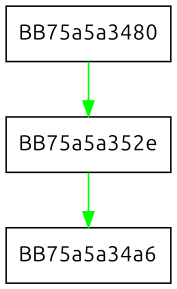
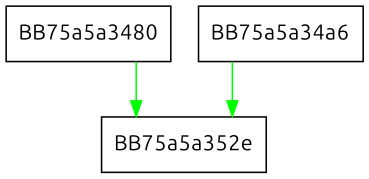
edge "BB75a5a352e" -> "BB75a5a34a6": reversed
